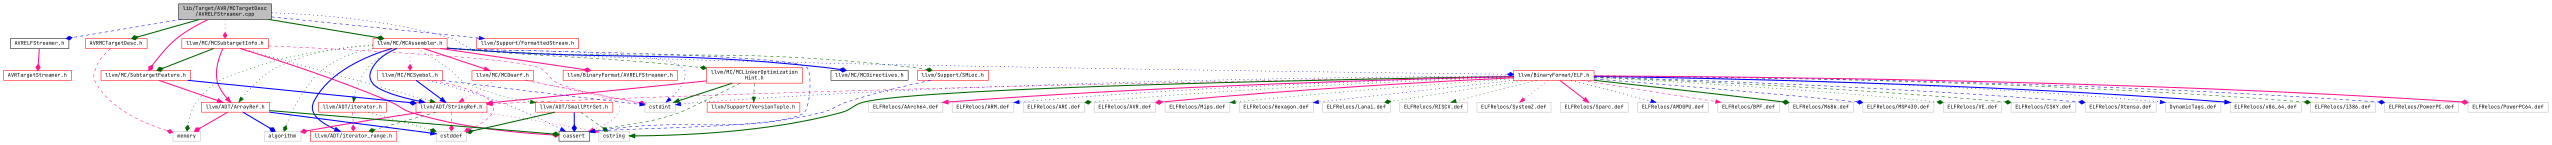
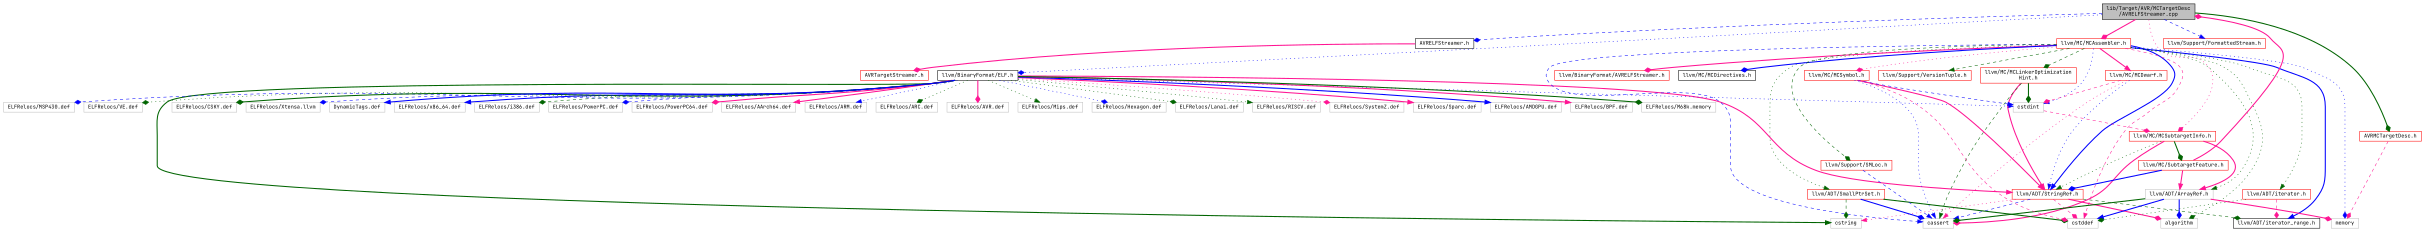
edge "lib/Target/AVR/MCTargetDesc /AVRELFStreamer.cpp" -> "llvm/MC/MCAssembler.h": color darkgreen -> deeppink
edge "lib/Target/AVR/MCTargetDesc /AVRELFStreamer.cpp" -> "llvm/MC/SubtargetFeature.h": reversed
edge "llvm/MC/MCSubtargetInfo.h" -> "cstdint": reversed
edge "llvm/MC/MCAssembler.h" -> "memory": color darkgreen -> blue
node "llvm/BinaryFormat/ELF.h": color red -> black
edge "llvm/BinaryFormat/ELF.h" -> "DynamicTags.def": style dotted -> bold
edge "llvm/MC/MCSymbol.h" -> "llvm/ADT/StringRef.h": color blue -> deeppink
edge "llvm/MC/MCDwarf.h" -> "llvm/ADT/StringRef.h": color deeppink -> blue
edge "llvm/MC/MCLinkerOptimization Hint.h" -> "llvm/Support/VersionTuple.h": now "llvm/MC/MCAssembler.h" -> "llvm/Support/VersionTuple.h"
edge "llvm/BinaryFormat/ELF.h" -> "ELFRelocs/SystemZ.def": arrowhead normal -> diamond
edge "llvm/BinaryFormat/ELF.h" -> "ELFRelocs/Hexagon.def": arrowhead normal -> diamond
edge "llvm/BinaryFormat/ELF.h" -> "ELFRelocs/AMDGPU.def": style dotted -> bold
edge "llvm/BinaryFormat/ELF.h" -> "ELFRelocs/BPF.def": style dashed -> bold
edge "llvm/BinaryFormat/ELF.h" -> "ELFRelocs/CSKY.def": style dashed -> bold
edge "llvm/MC/MCLinkerOptimization Hint.h" -> "cstdint": arrowhead normal -> diamond
edge "llvm/BinaryFormat/ELF.h" -> "llvm/ADT/StringRef.h": style dashed -> bold
node "llvm/ADT/ArrayRef.h": color red -> grey75
node "ELFRelocs/M68k.def": label "ELFRelocs/M68k.def" -> "ELFRelocs/M68k.memory"
node "ELFRelocs/Xtensa.def": label "ELFRelocs/Xtensa.def" -> "ELFRelocs/Xtensa.llvm"
edge "llvm/MC/MCAssembler.h" -> "cstddef": added
node "llvm/ADT/iterator_range.h": color red -> black
node "cassert": color black -> grey75
edge "llvm/ADT/StringRef.h" -> "cassert": added
